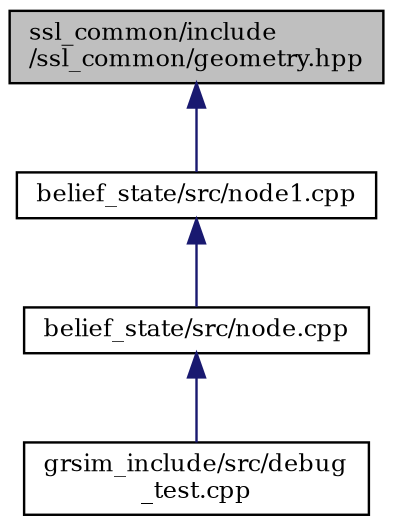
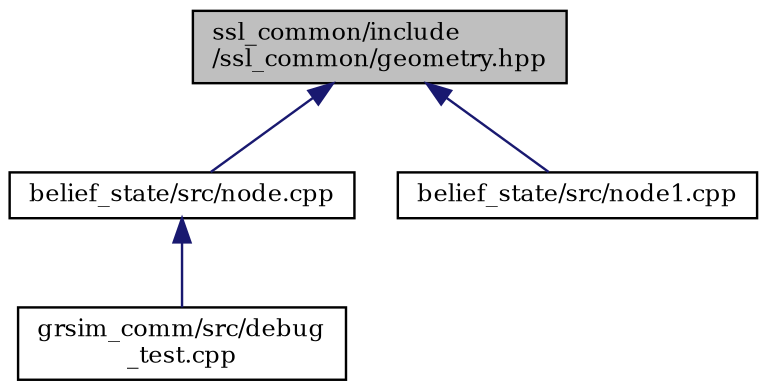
edge "belief_state/src/node.cpp" -> "belief_state/src/node1.cpp": now "belief_state/src/node.cpp" -> "ssl_common/include /ssl_common/geometry.hpp"
node "grsim_include/src/debug _test.cpp": label "grsim_include/src/debug _test.cpp" -> "grsim_comm/src/debug _test.cpp"
